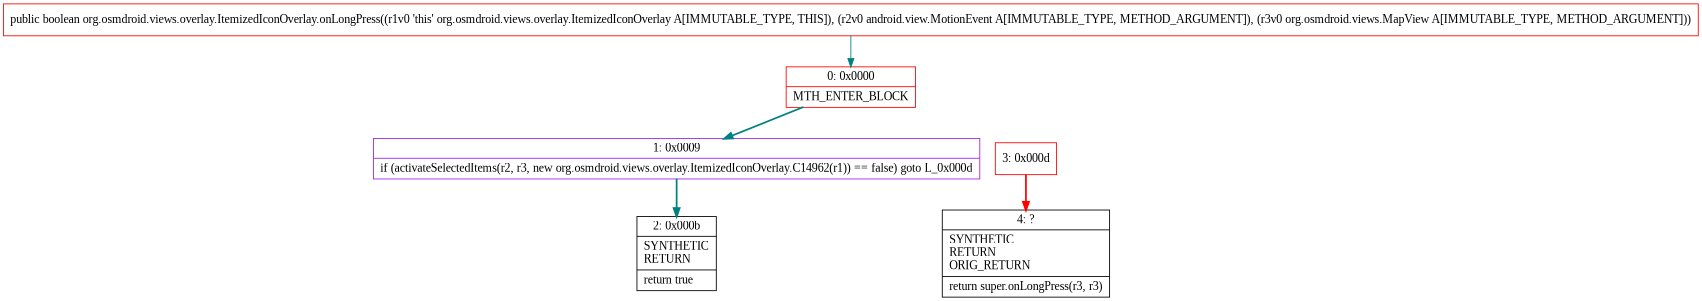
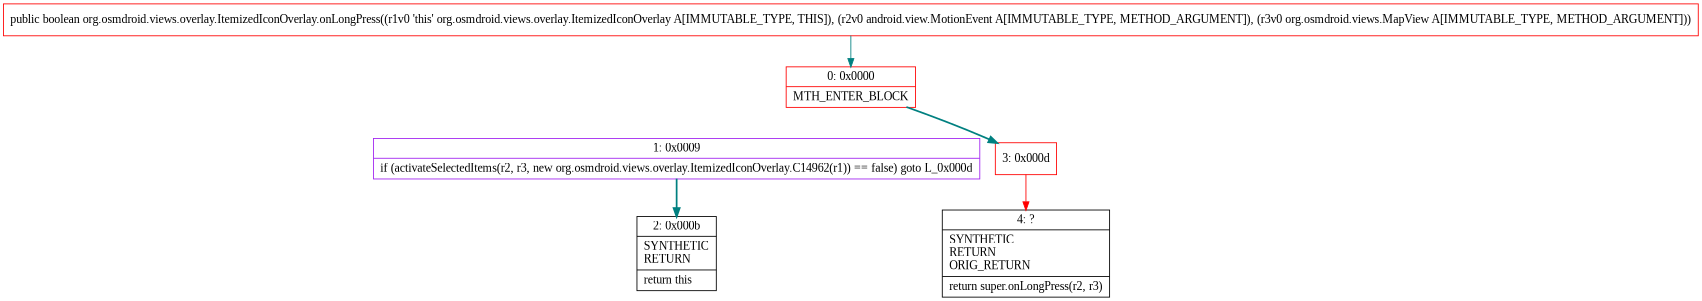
edge "0: 0x0000" -> "1: 0x0009": now "0: 0x0000" -> "3: 0x000d"
edge "3: 0x000d" -> "4: ?": style bold -> solid
node "2: 0x000b": text "return true" -> "return this"
node "4: ?": text "return super.onLongPress(r3, r3)" -> "return super.onLongPress(r2, r3)"
